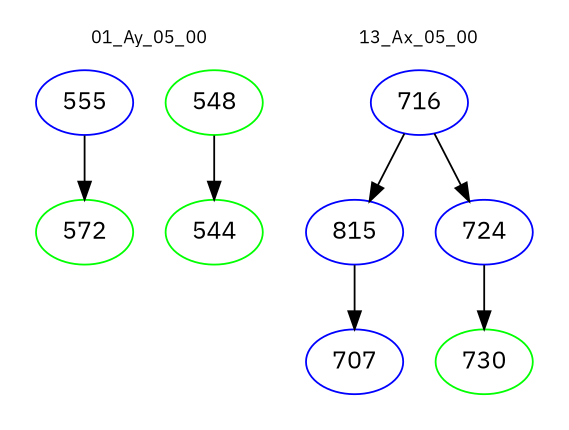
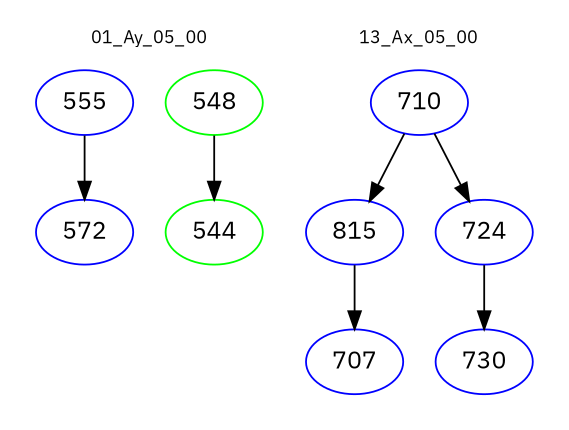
node "716": label "716" -> "710"
node "572": color green -> blue
node "730": color green -> blue
